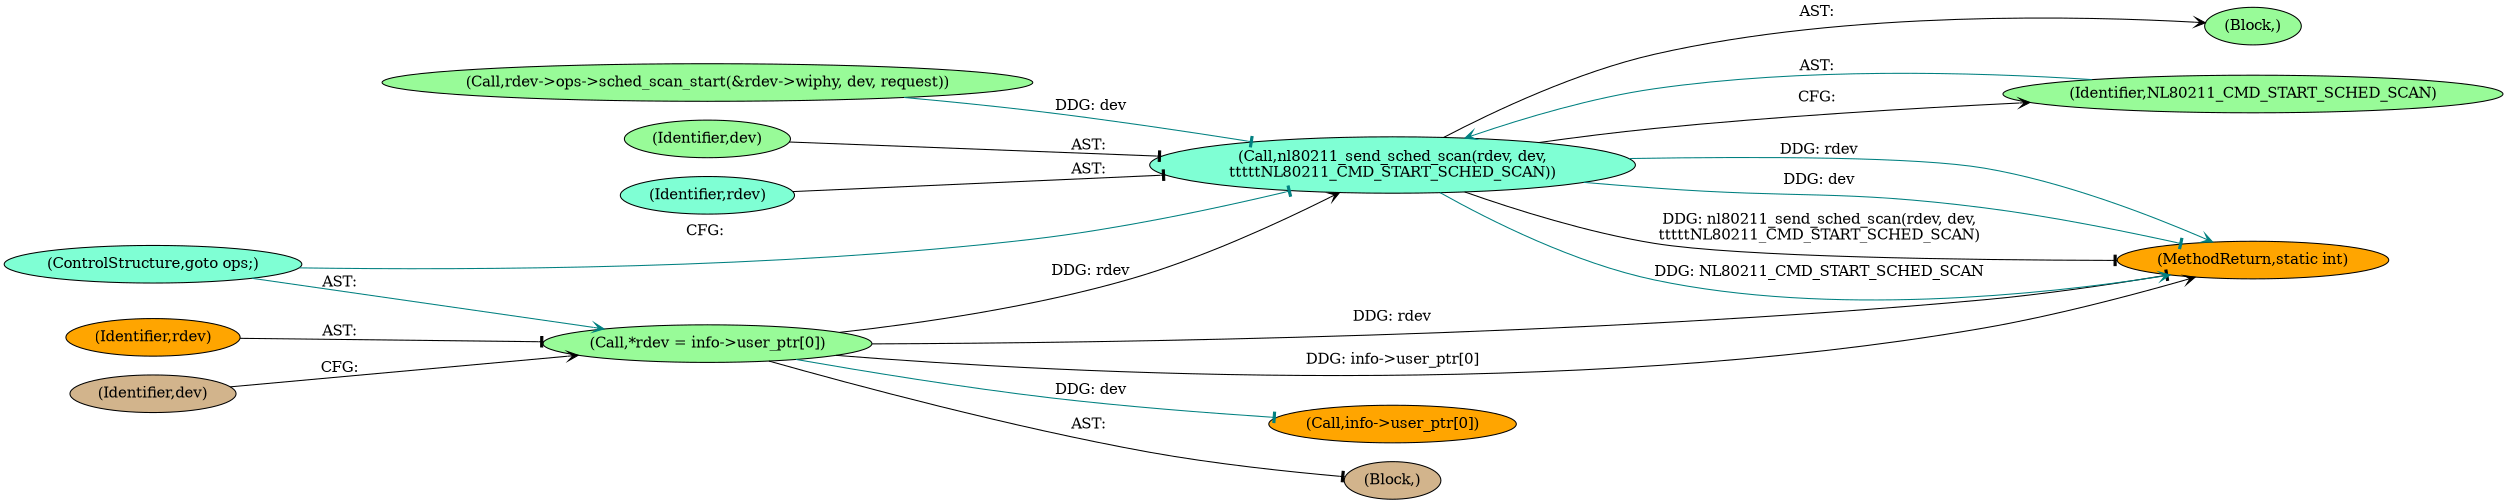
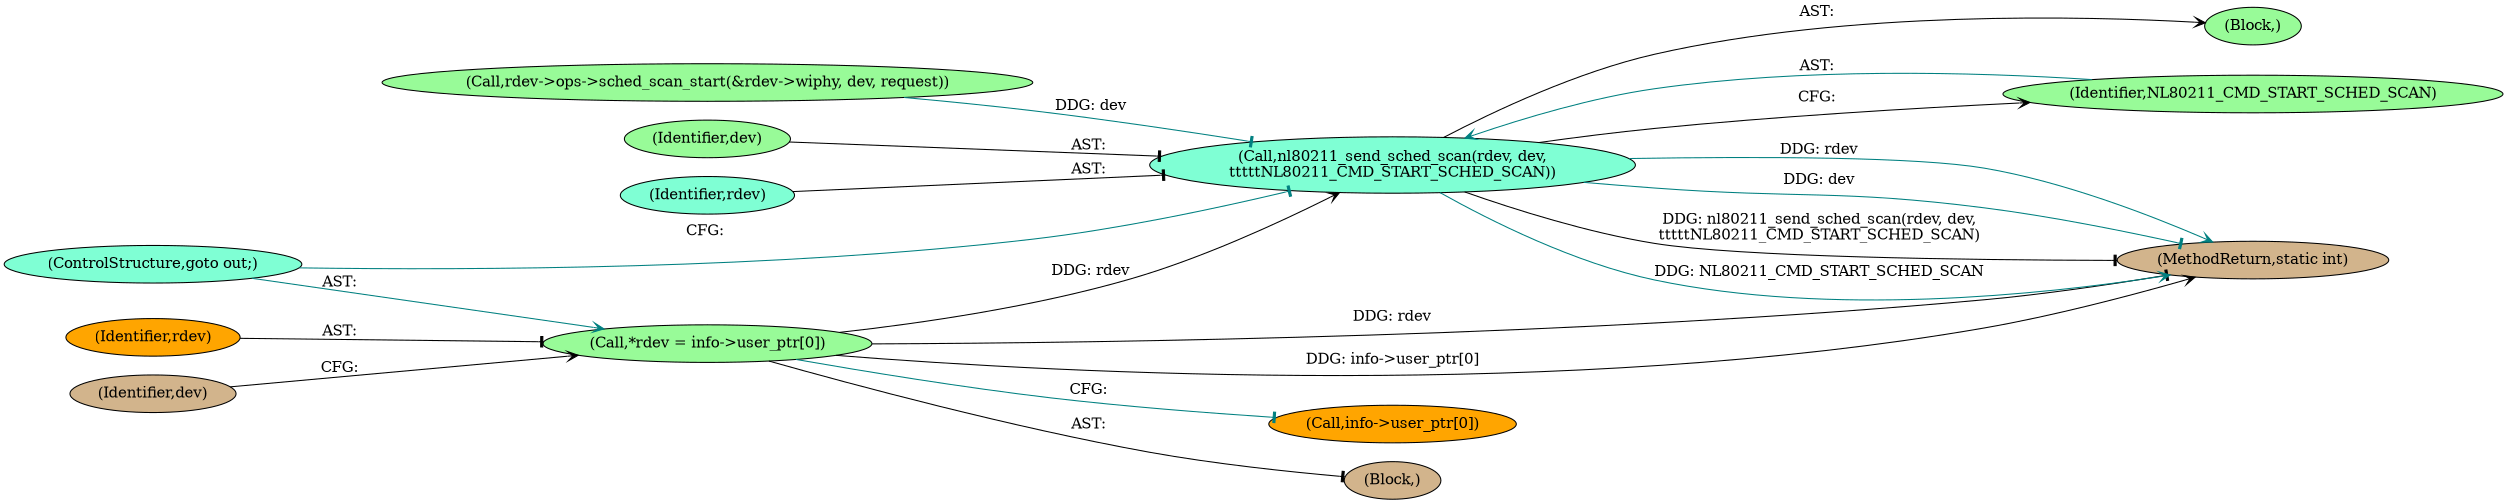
node "(MethodReturn,static int)": fillcolor orange -> tan
node "(ControlStructure,goto ops;)": label "(ControlStructure,goto ops;)" -> "(ControlStructure,goto out;)"
edge "(Call,*rdev = info->user_ptr[0])" -> "(Call,info->user_ptr[0])": label "DDG: dev" -> "CFG: "
